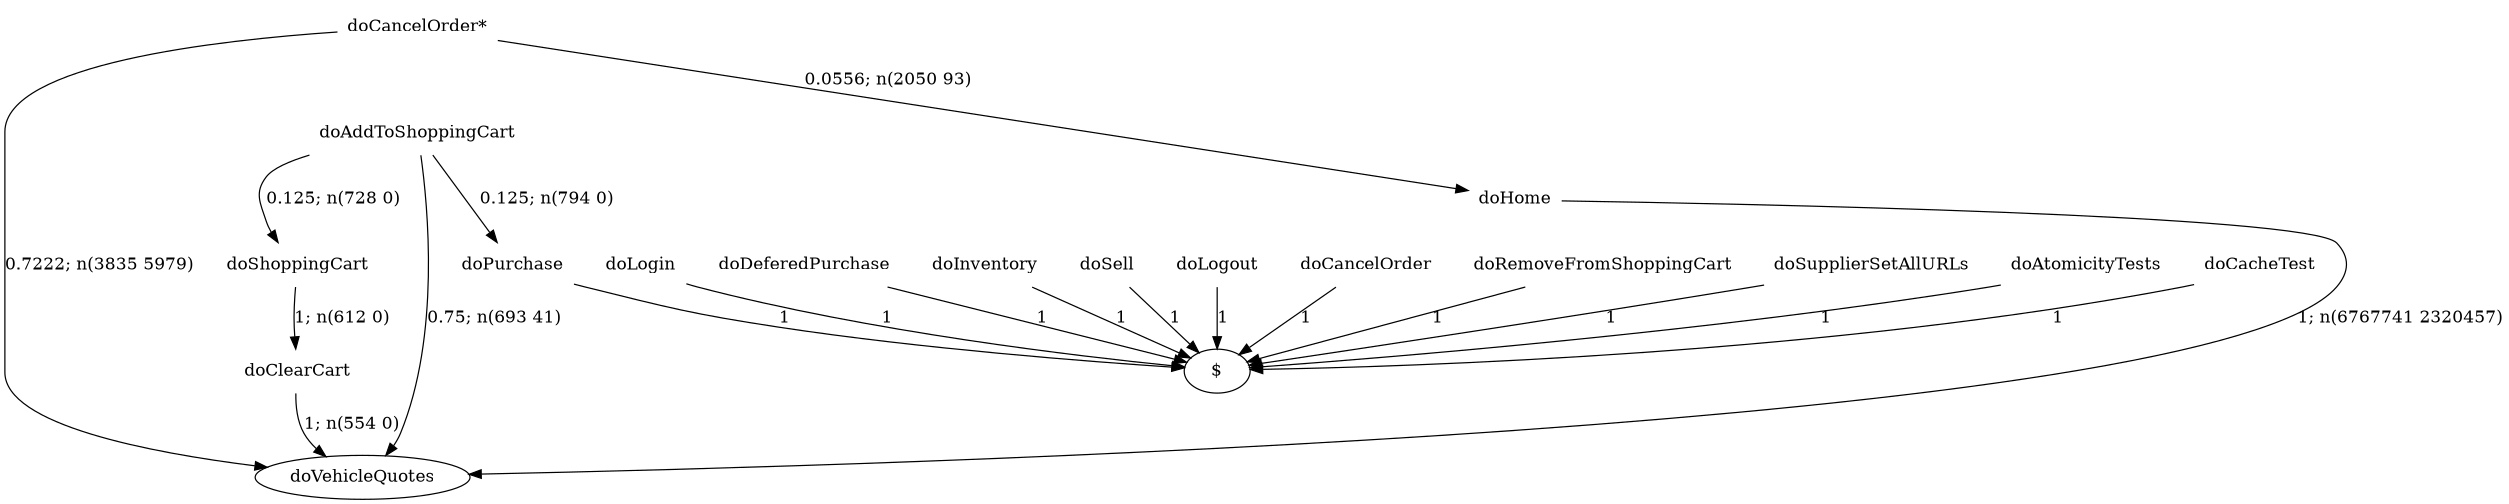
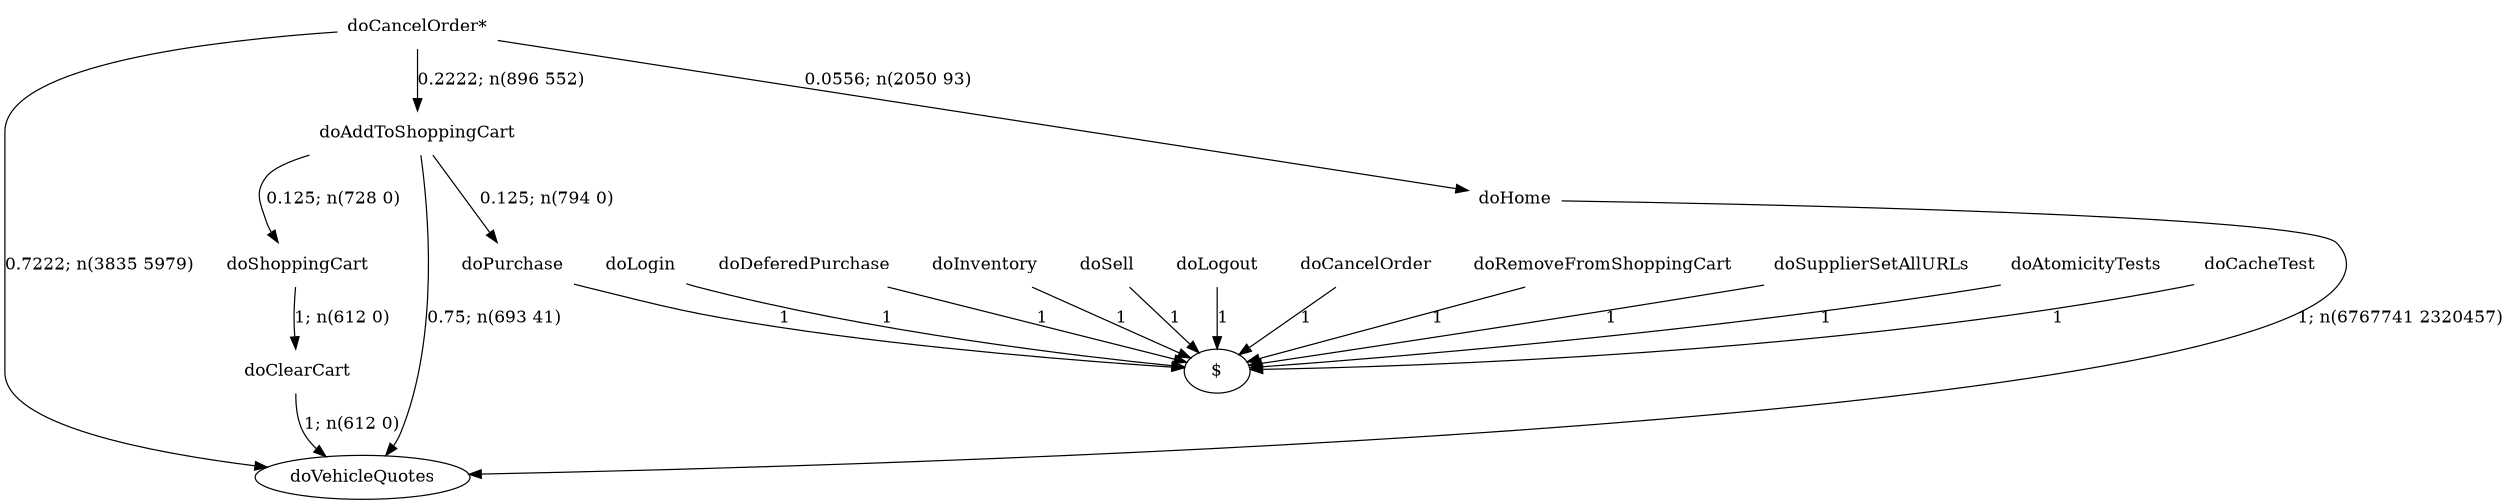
edge "doCancelOrder*" -> "doAddToShoppingCart": added, label "0.2222; n(896 552)"
edge "doClearCart" -> "doVehicleQuotes": label "1; n(554 0)" -> "1; n(612 0)"
